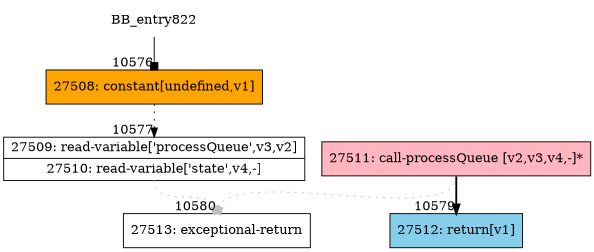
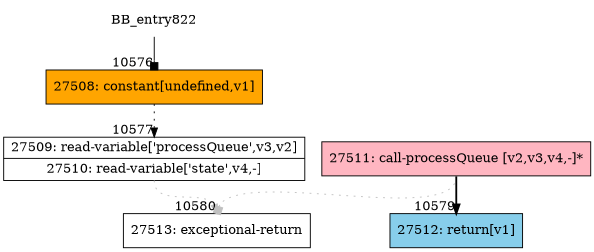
edge "27509: read-variable['processQueue',v3,v2]" -> "27513: exceptional-return": arrowhead box -> normal
